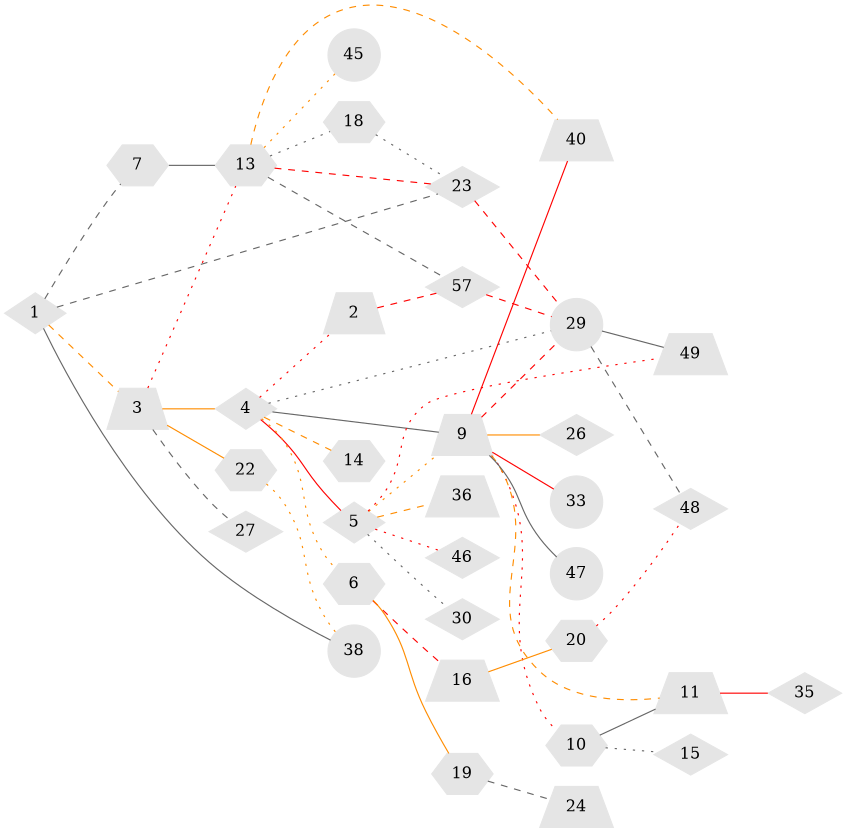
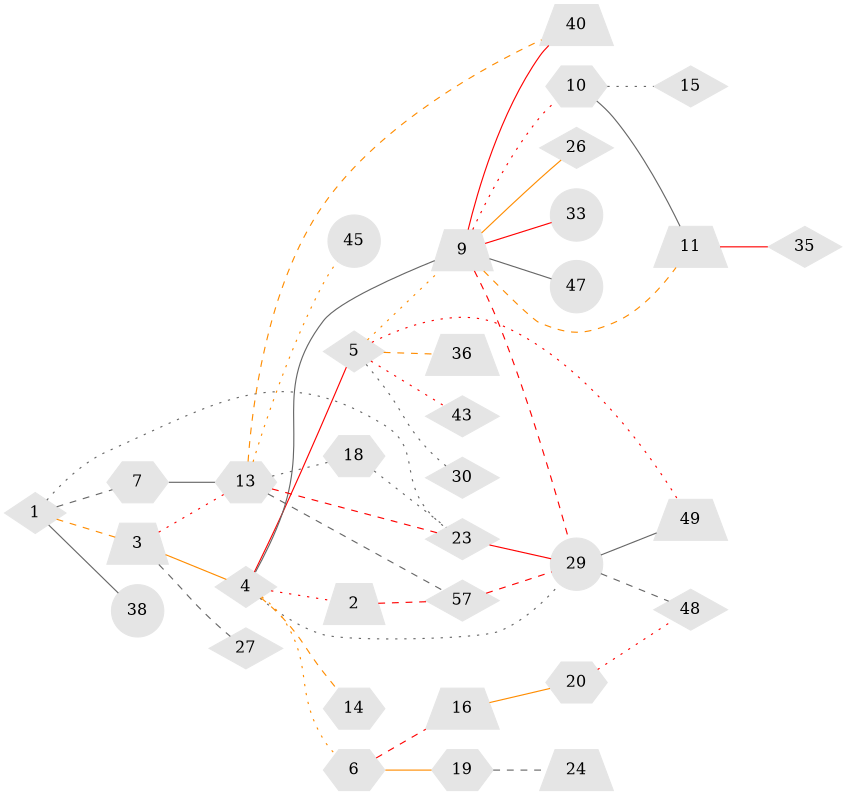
edge "23" -- "1": style dashed -> dotted
edge "23" -- "29": style dashed -> solid
node "22": removed
node "46": label "46" -> "43"
